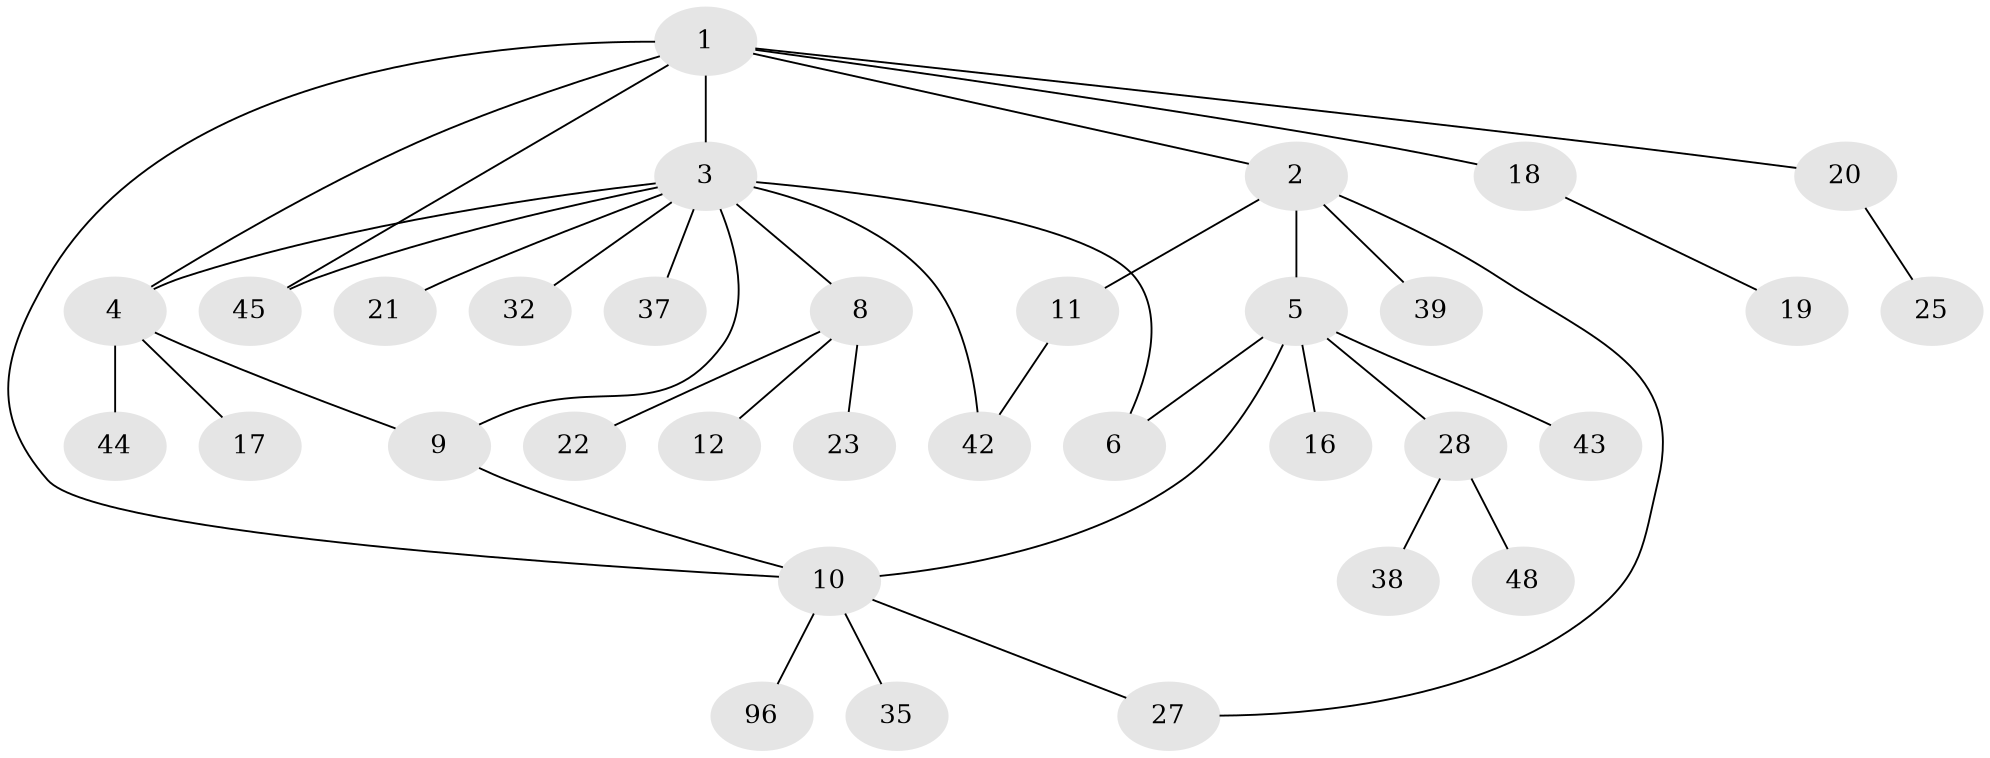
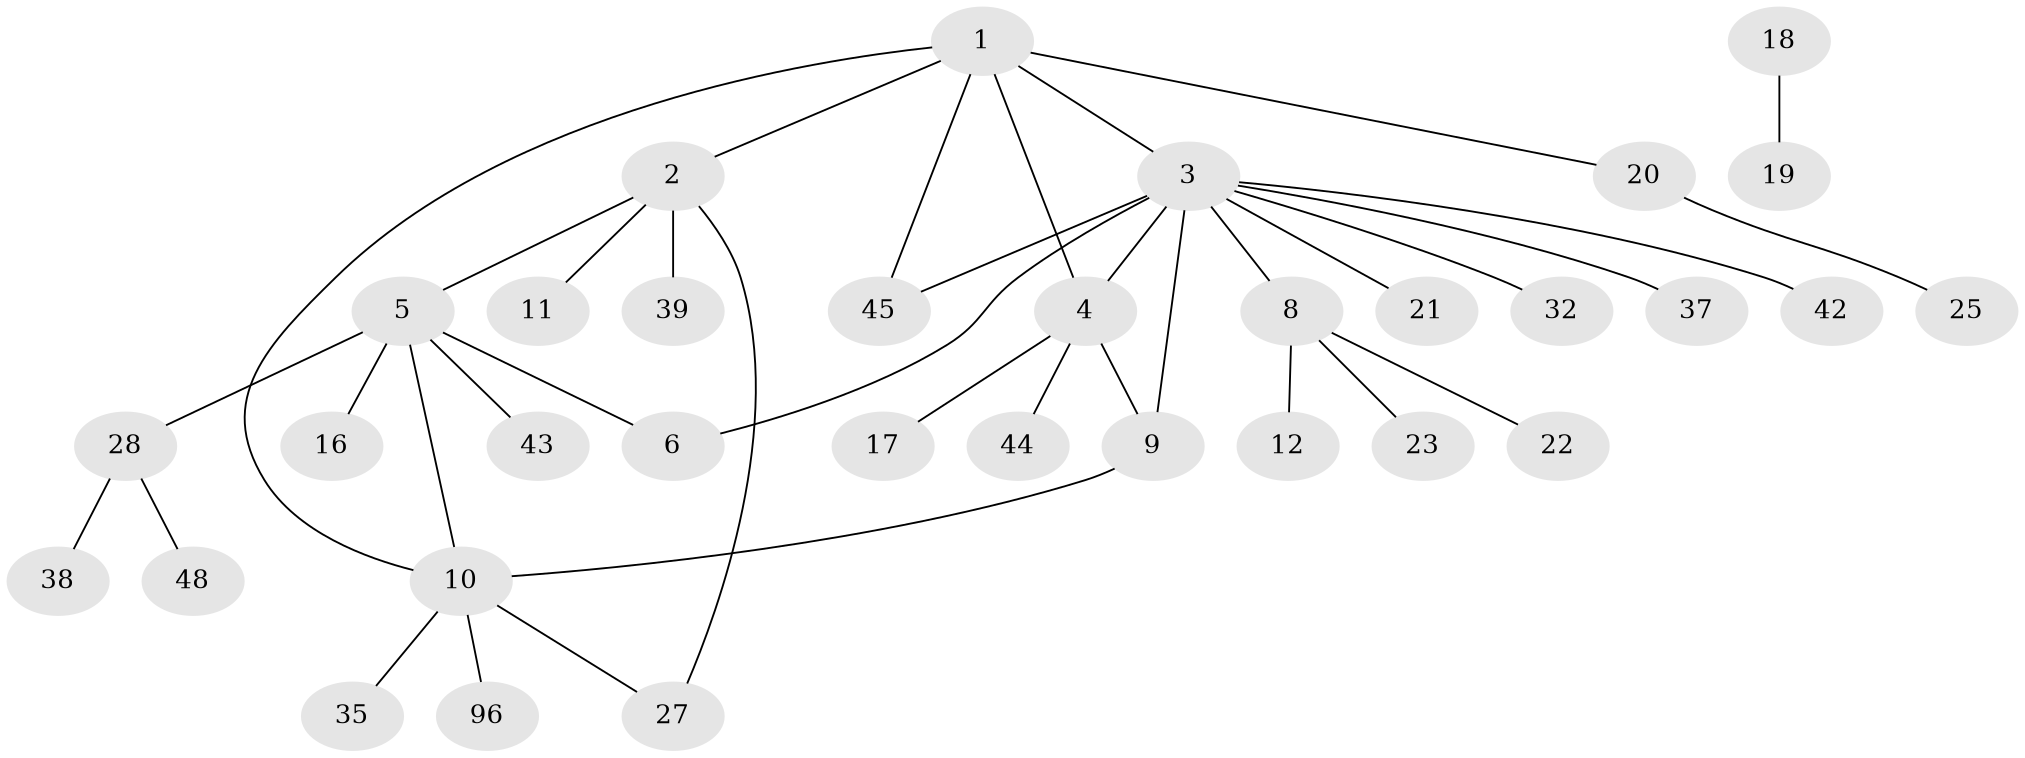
edge "1" -- "18": removed
edge "11" -- "42": removed
